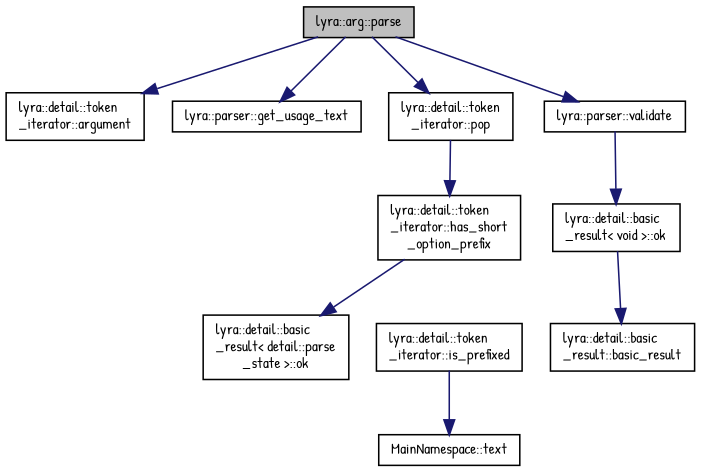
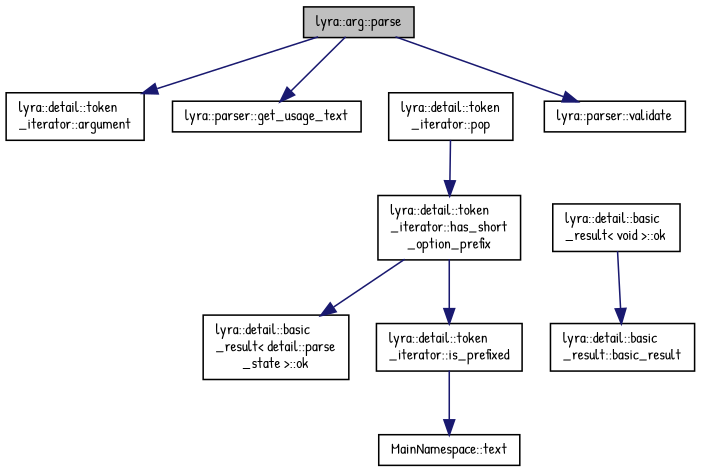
edge "lyra::arg::parse" -> "lyra::detail::token _iterator::pop": removed
edge "lyra::parser::validate" -> "lyra::detail::basic _result< void >::ok": removed
edge "lyra::detail::token _iterator::has_short _option_prefix" -> "lyra::detail::token _iterator::is_prefixed": added
